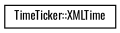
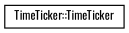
node "TimeTicker::XMLTime": label "TimeTicker::XMLTime" -> "TimeTicker::TimeTicker"
